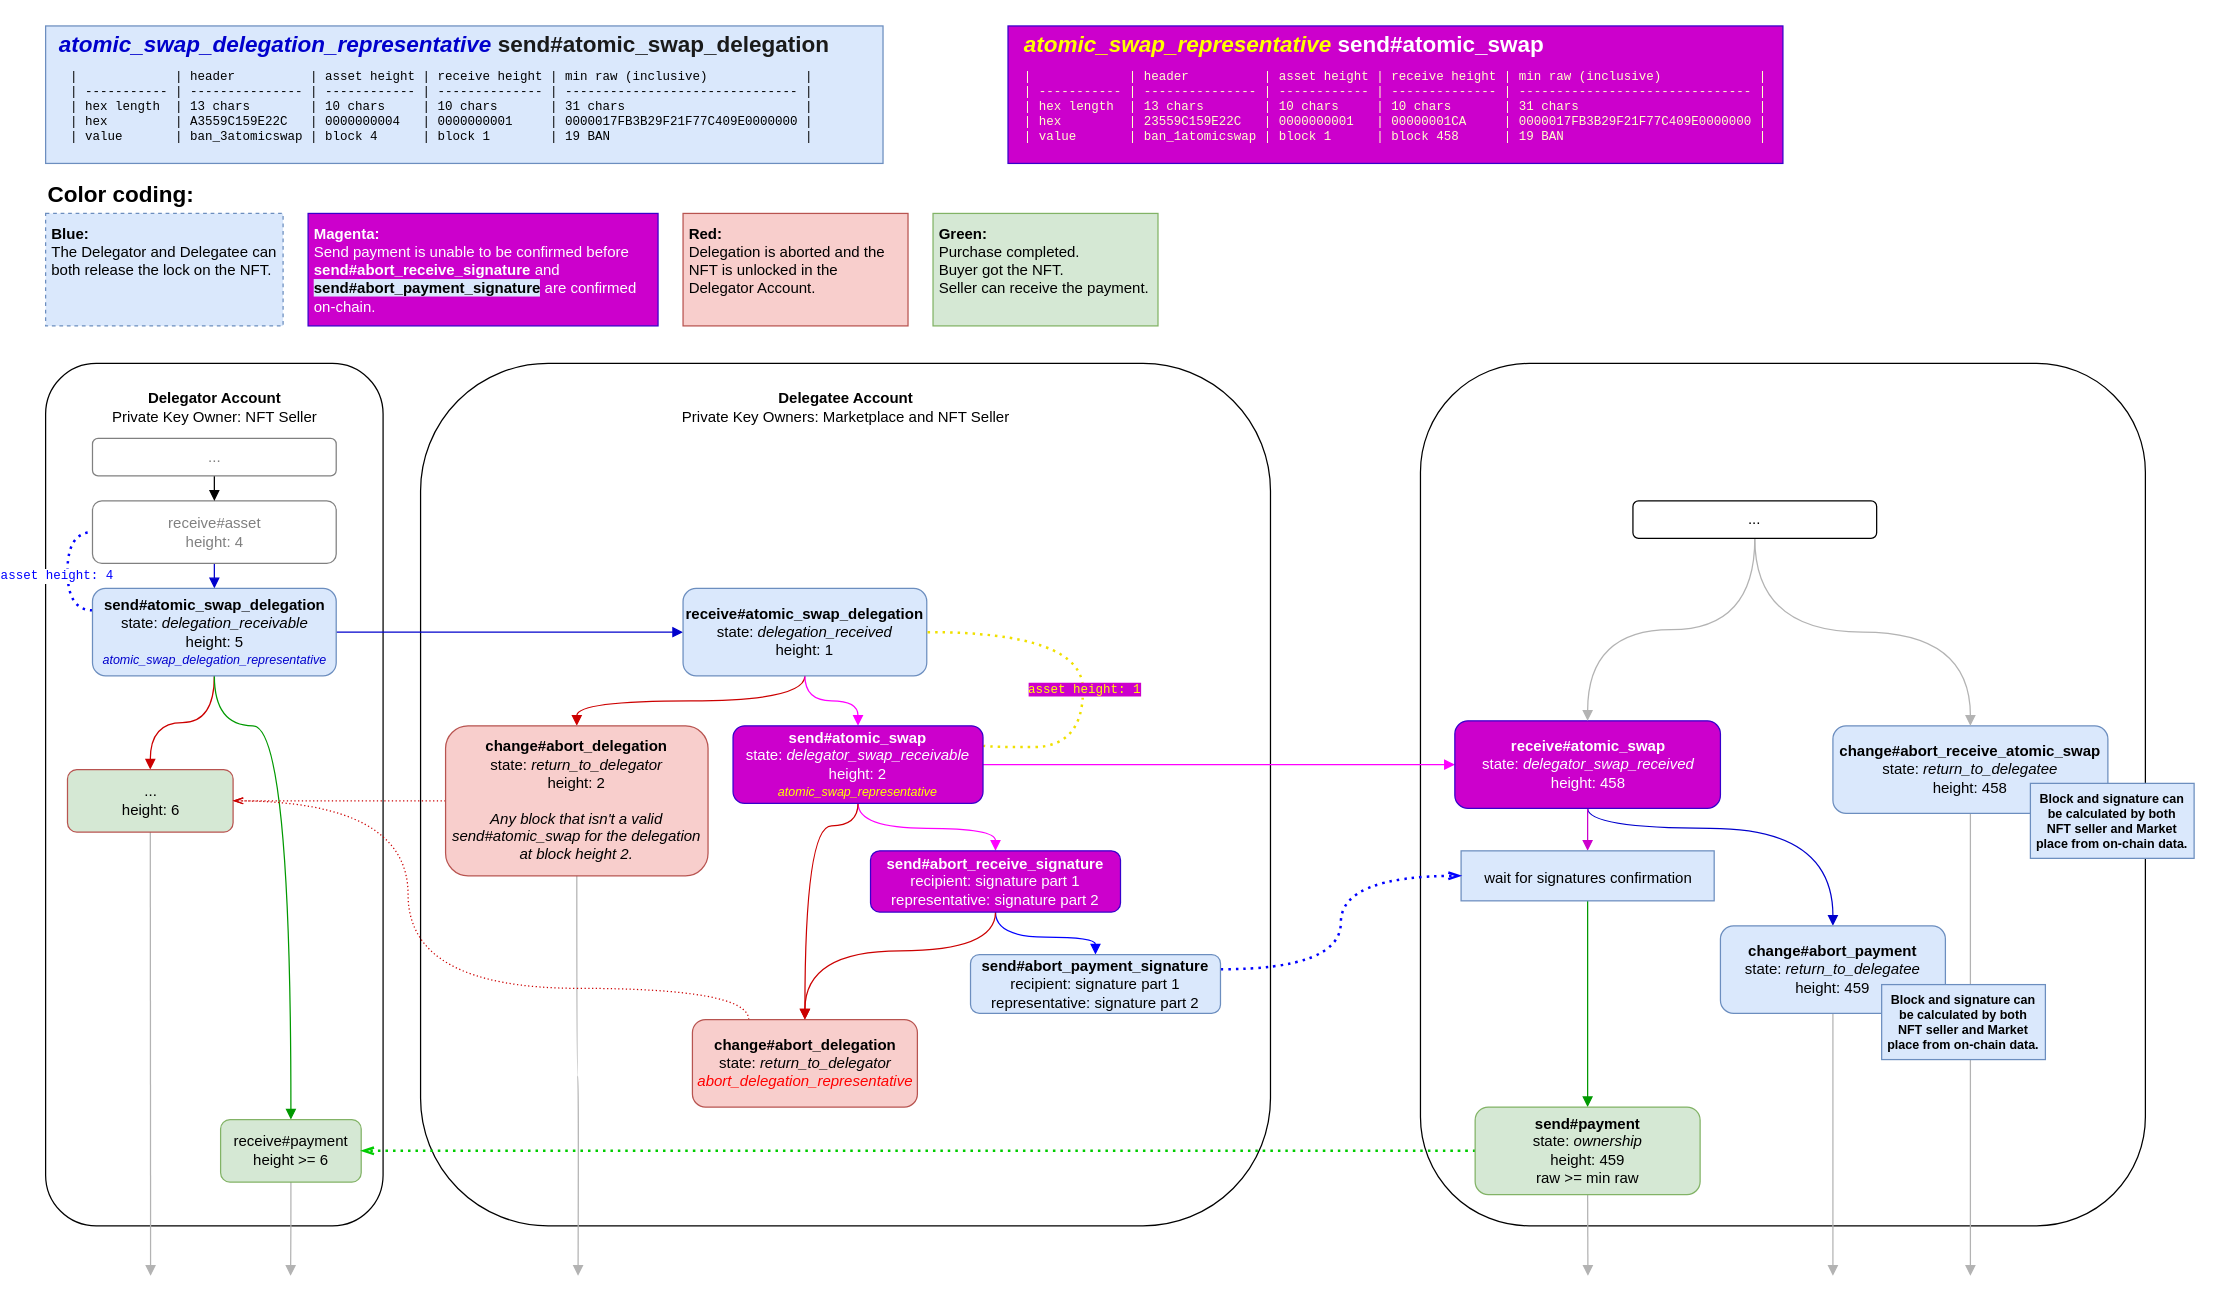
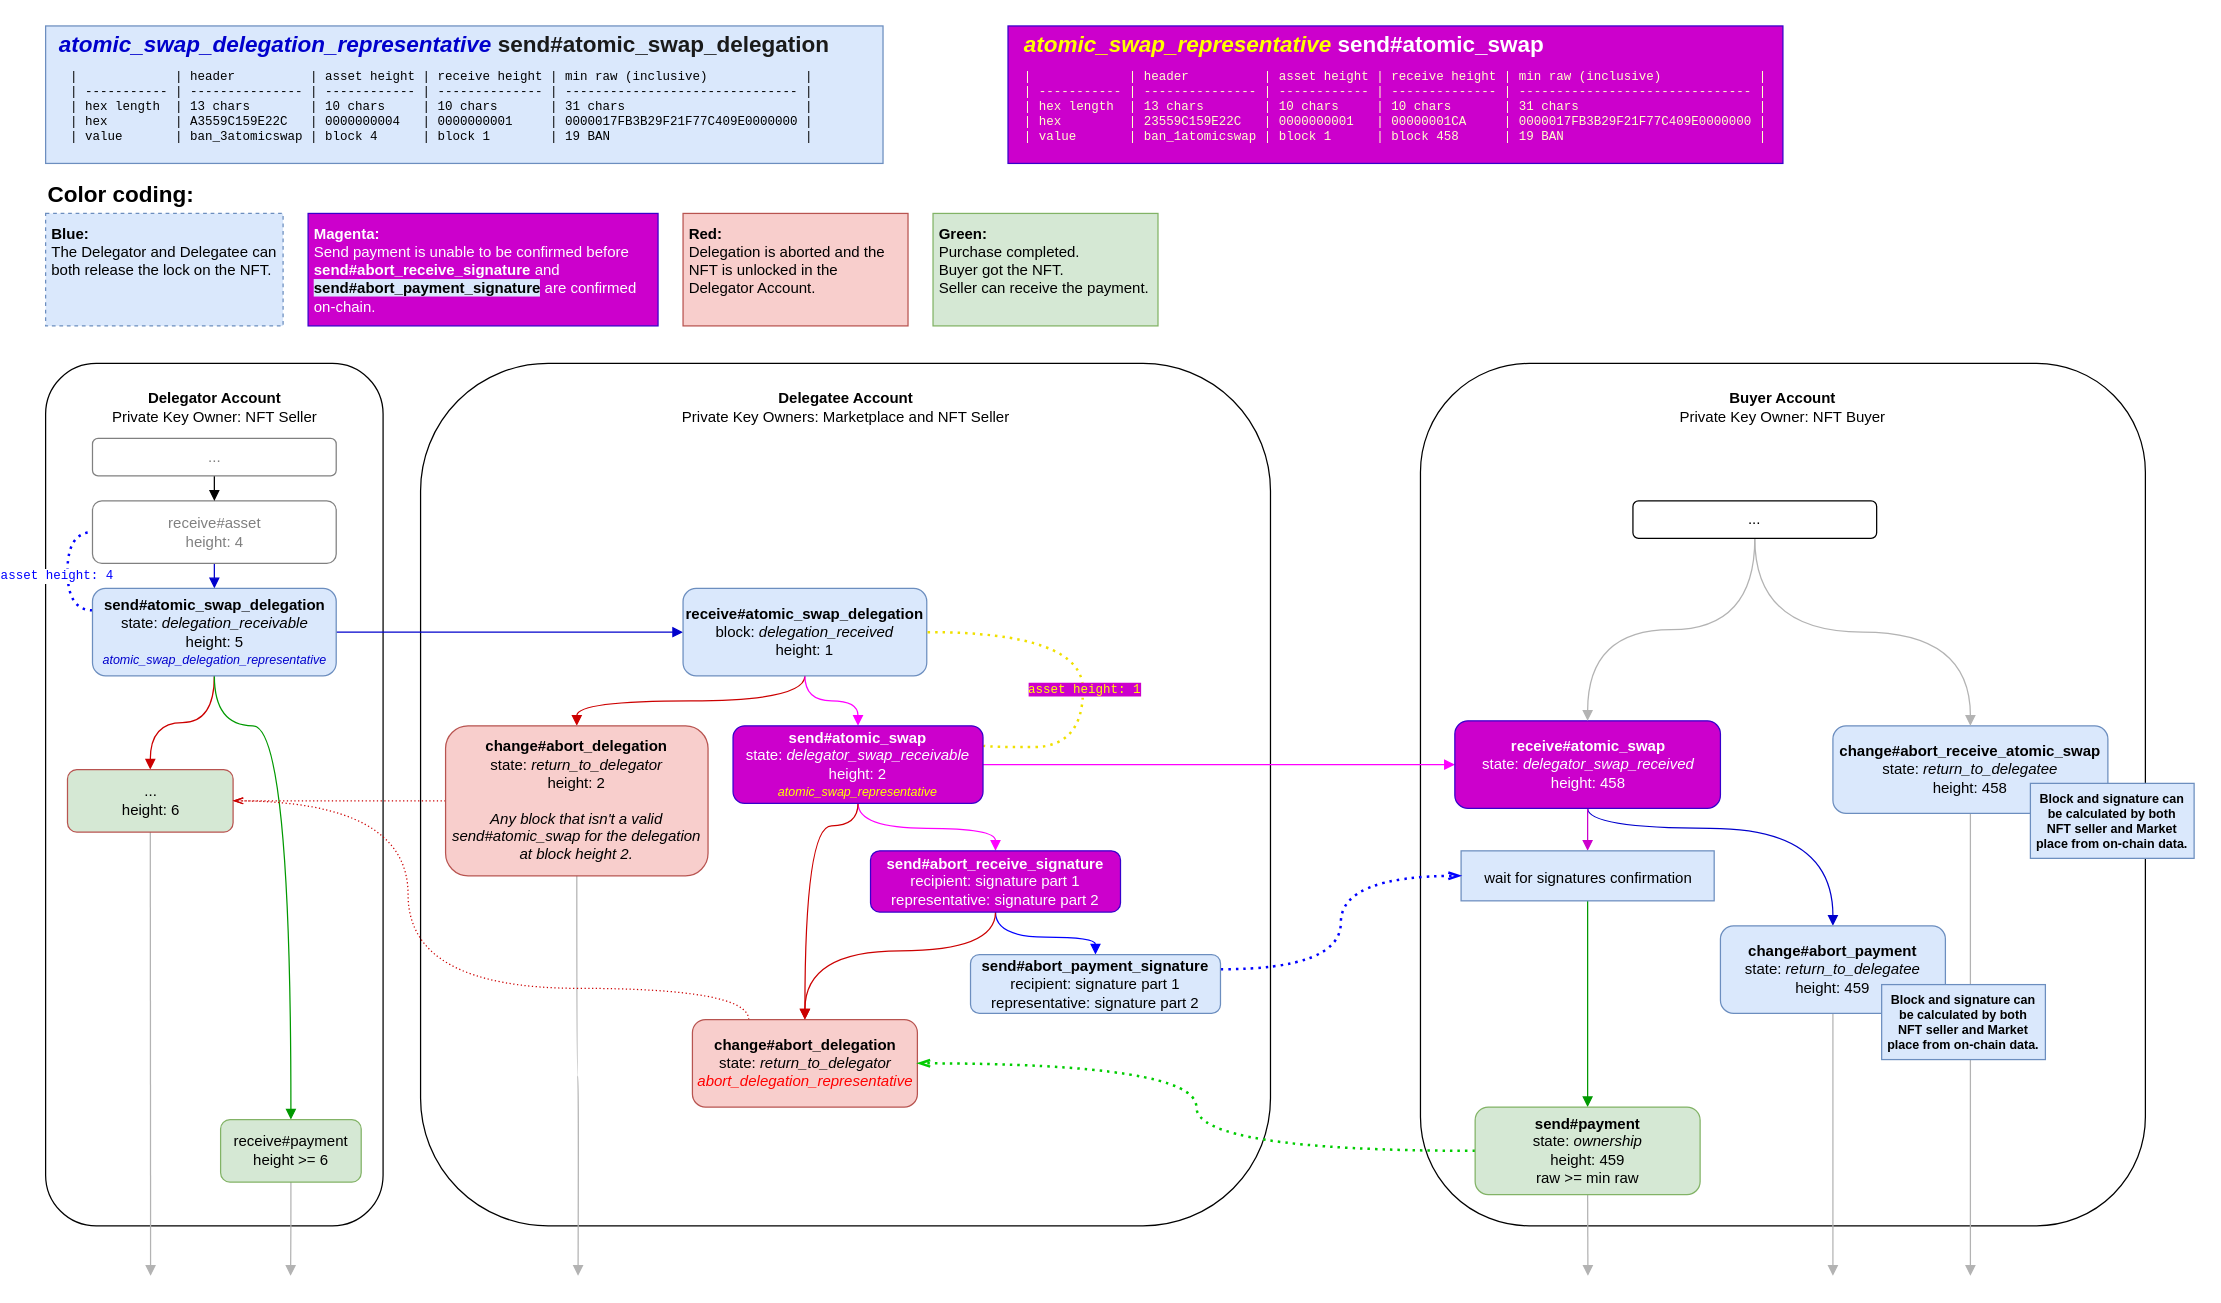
node "Buyer Account Private Key Owner: NFT Buyer": added
node "receive#atomic_swap_delegation state: delegation_received height: 1": label "receive#atomic_swap_delegation state: delegation_received height: 1" -> "receive#atomic_swap_delegation block: delegation_received height: 1"
edge "send#payment state: ownership height: 459 raw >= min raw" -> "receive#payment height >= 6": now "send#payment state: ownership height: 459 raw >= min raw" -> "change#abort_delegation state: return_to_delegator abort_delegation_representative"
